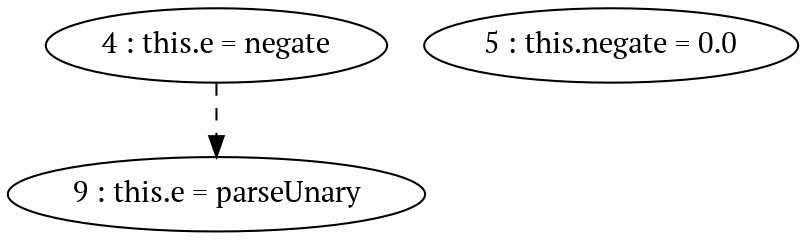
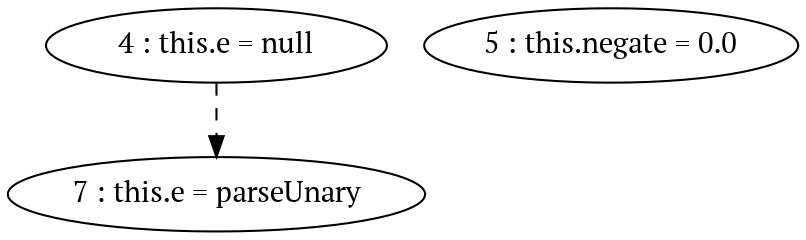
node "4 : this.e = negate": label "4 : this.e = negate" -> "4 : this.e = null"
node "9 : this.e = parseUnary": label "9 : this.e = parseUnary" -> "7 : this.e = parseUnary"
